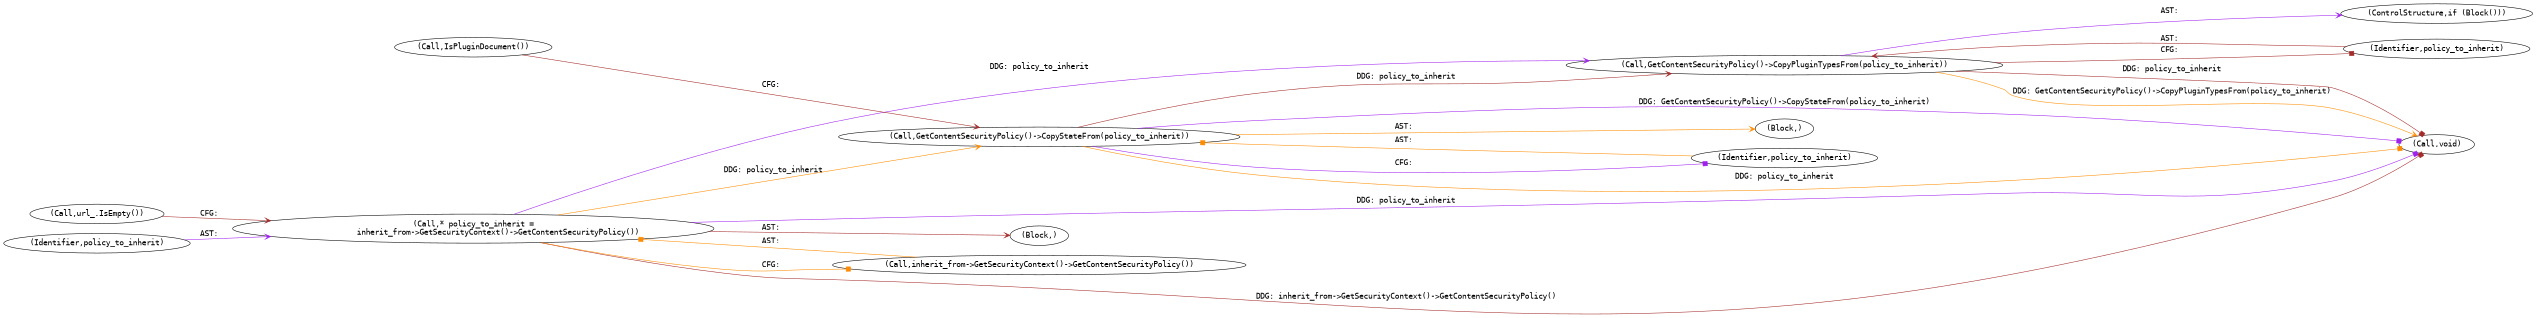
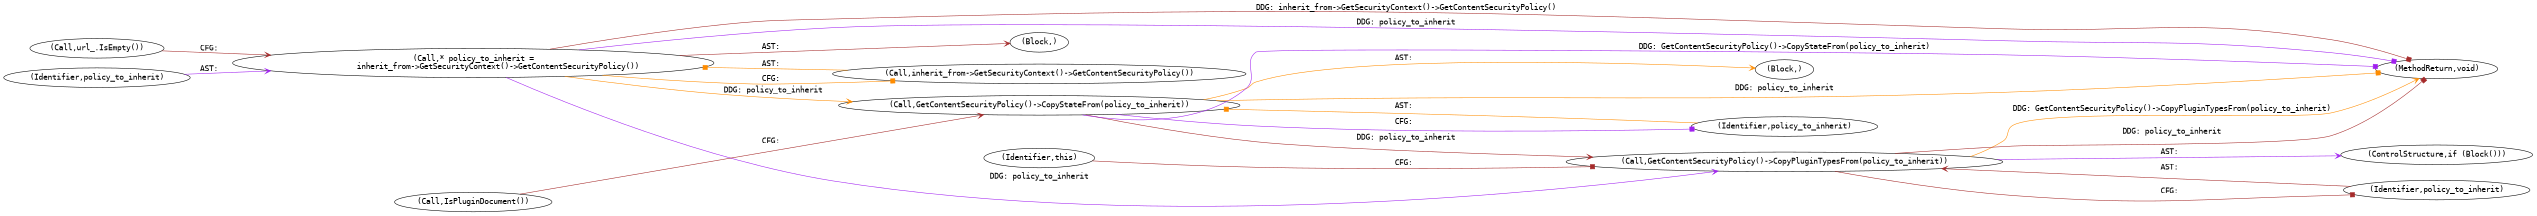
node "(Call,void)": label "(Call,void)" -> "(MethodReturn,void)"
node "(Identifier,this)": added
